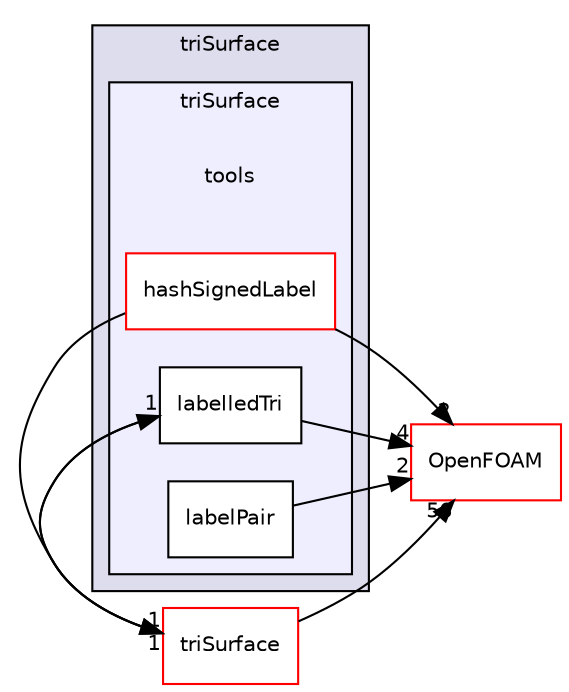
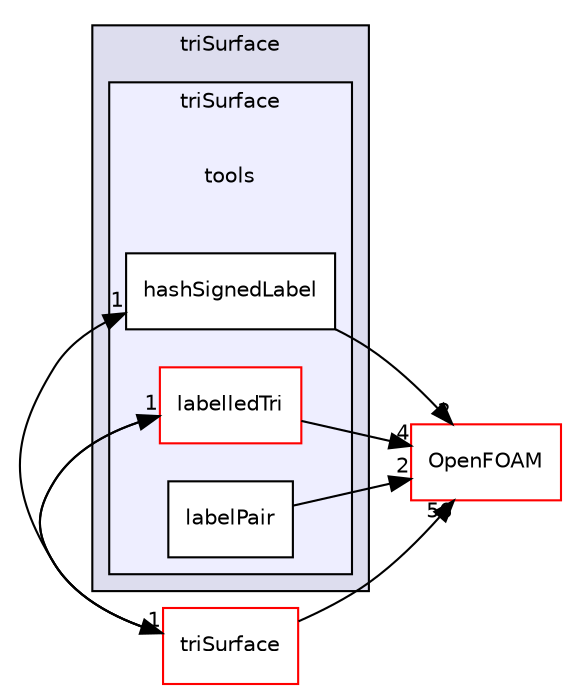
node "hashSignedLabel": color red -> black
node "labelledTri": color black -> red
edge "hashSignedLabel" -> "triSurface": reversed
